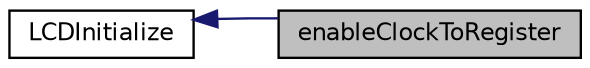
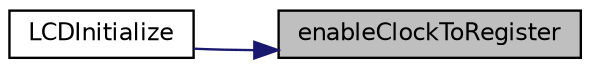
edge "enableClockToRegister" -> "LCDInitialize": reversed
